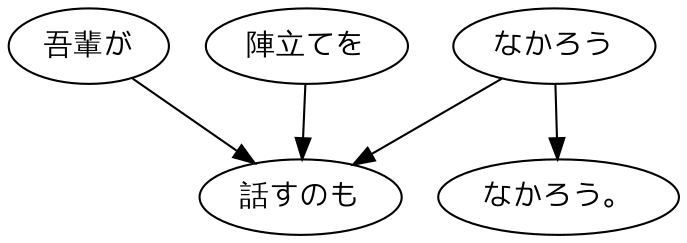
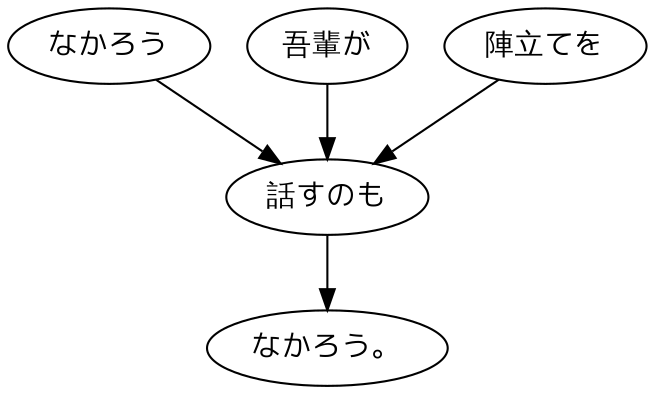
edge "なかろう" -> "なかろう。": now "話すのも" -> "なかろう。"
